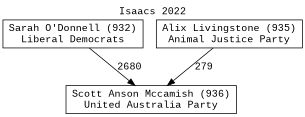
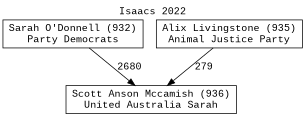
node "Sarah O'Donnell (932) Liberal Democrats": label "Sarah O'Donnell (932) Liberal Democrats" -> "Sarah O'Donnell (932) Party Democrats"
node "Scott Anson Mccamish (936) United Australia Party": label "Scott Anson Mccamish (936) United Australia Party" -> "Scott Anson Mccamish (936) United Australia Sarah"
